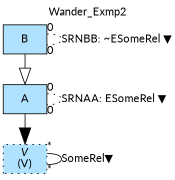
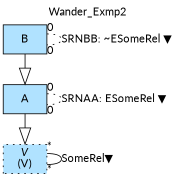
edge "A" -> "V": arrowhead normal -> onormal
